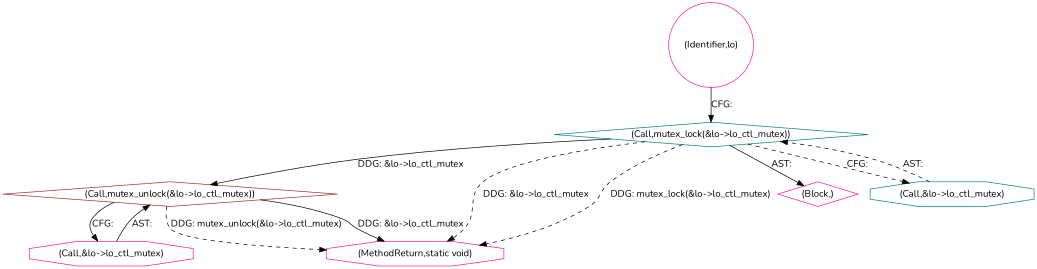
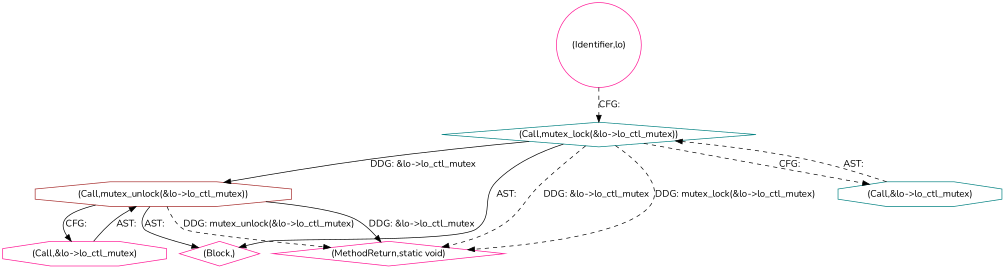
edge "(Identifier,lo)" -> "(Call,mutex_lock(&lo->lo_ctl_mutex))": style solid -> dashed
node "(Call,mutex_unlock(&lo->lo_ctl_mutex))": shape diamond -> octagon
edge "(Call,mutex_unlock(&lo->lo_ctl_mutex))" -> "(Block,)": added, label "AST:"
node "(MethodReturn,static void)": shape octagon -> diamond
